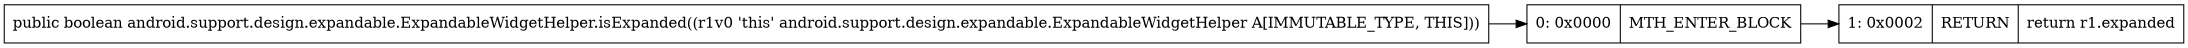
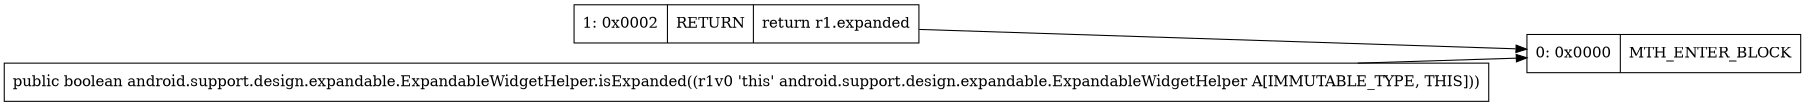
edge "0: 0x0000" -> "1: 0x0002": reversed
